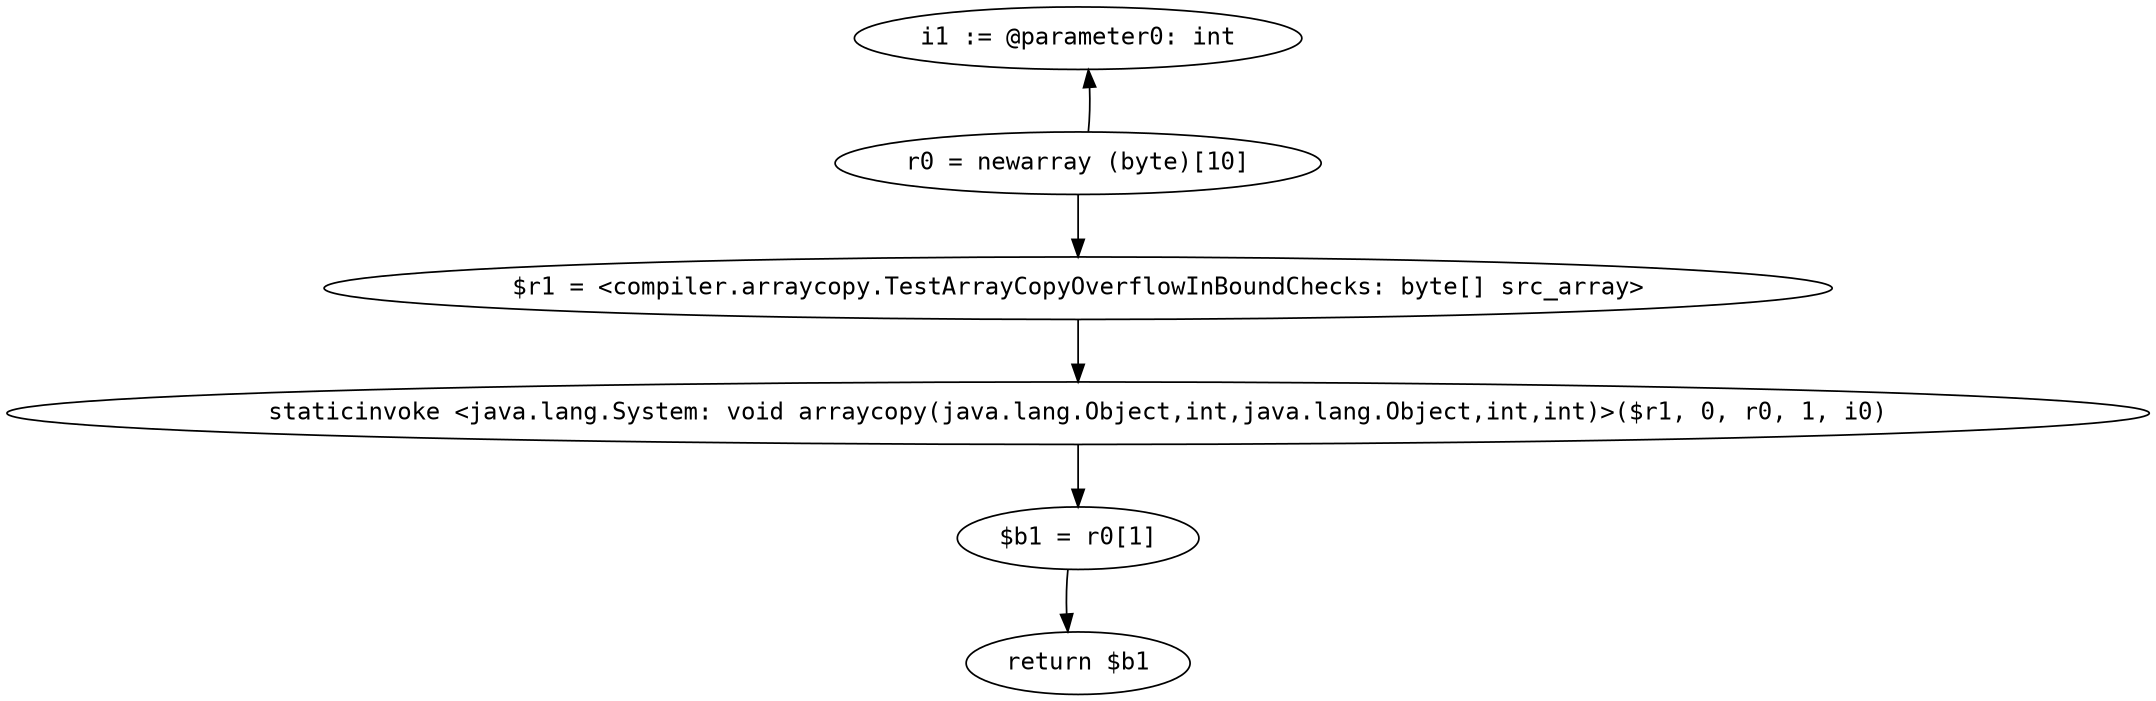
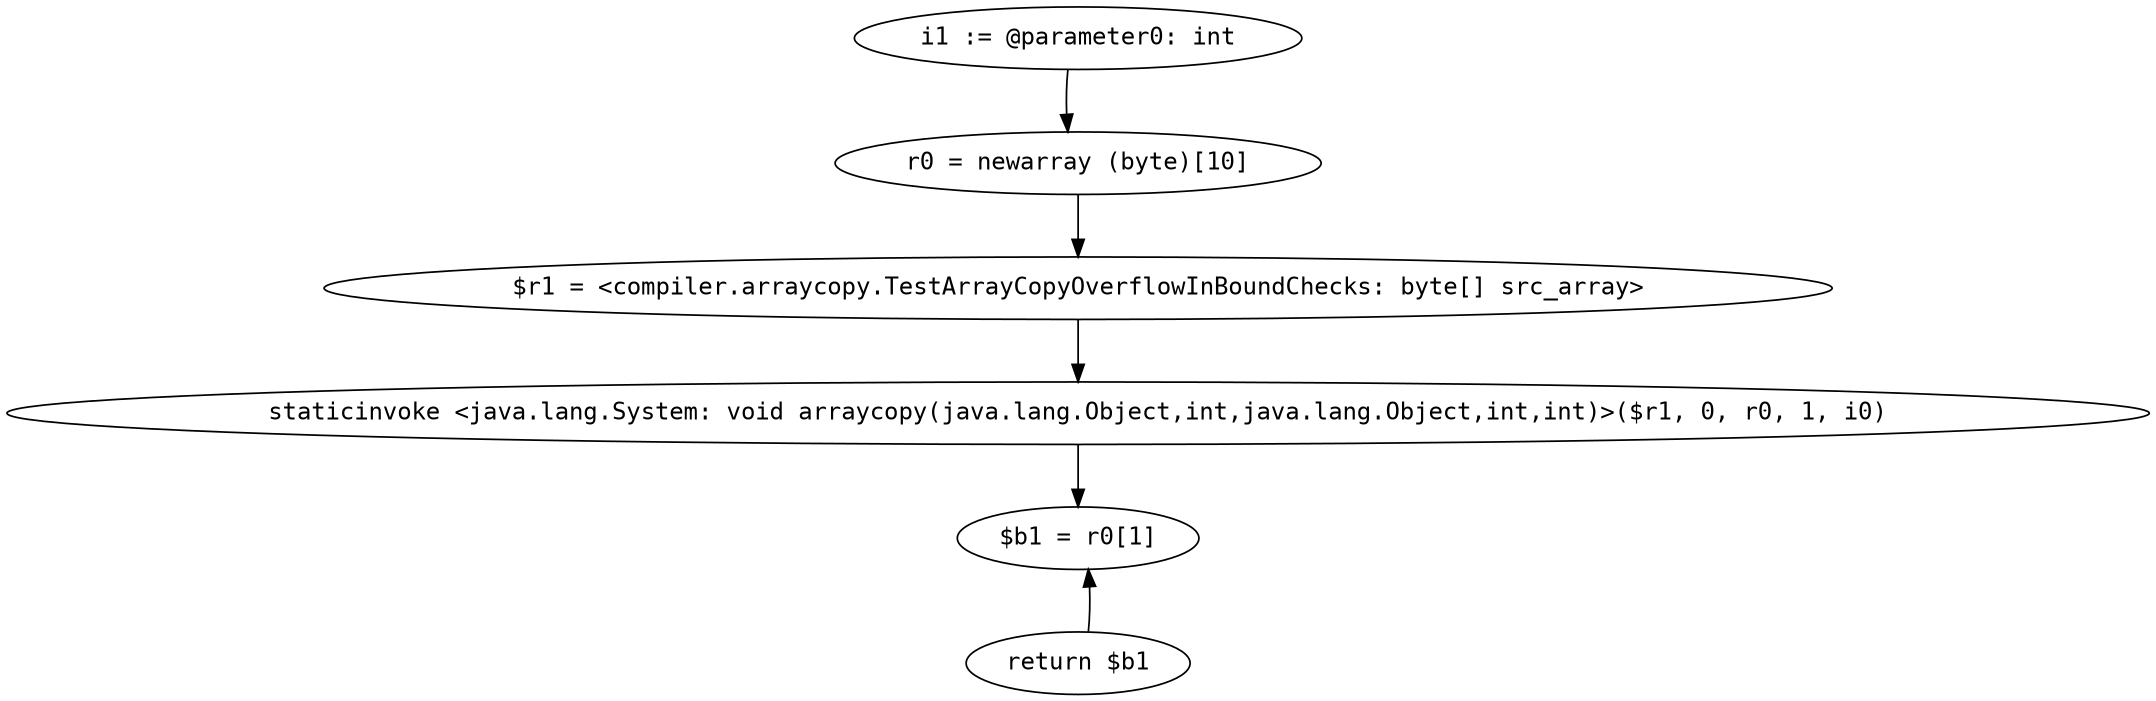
edge "r0 = newarray (byte)[10]" -> "i1 := @parameter0: int": reversed
edge "$b1 = r0[1]" -> "return $b1": reversed
